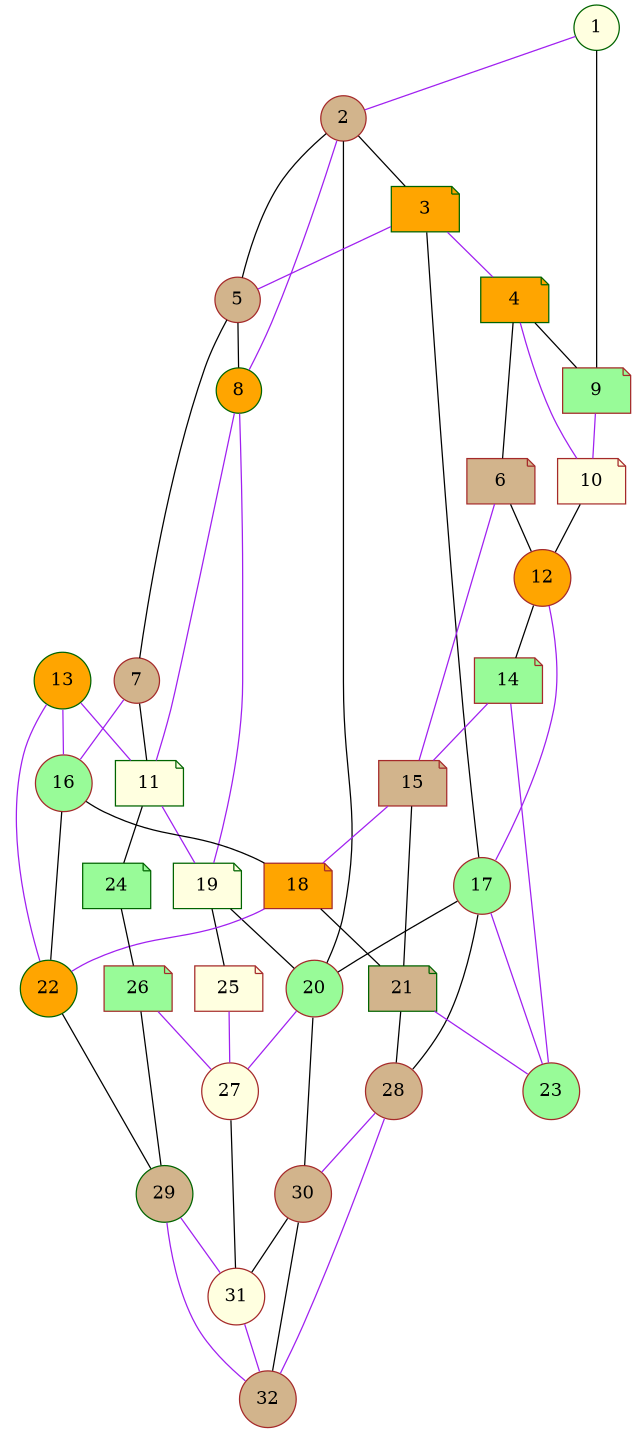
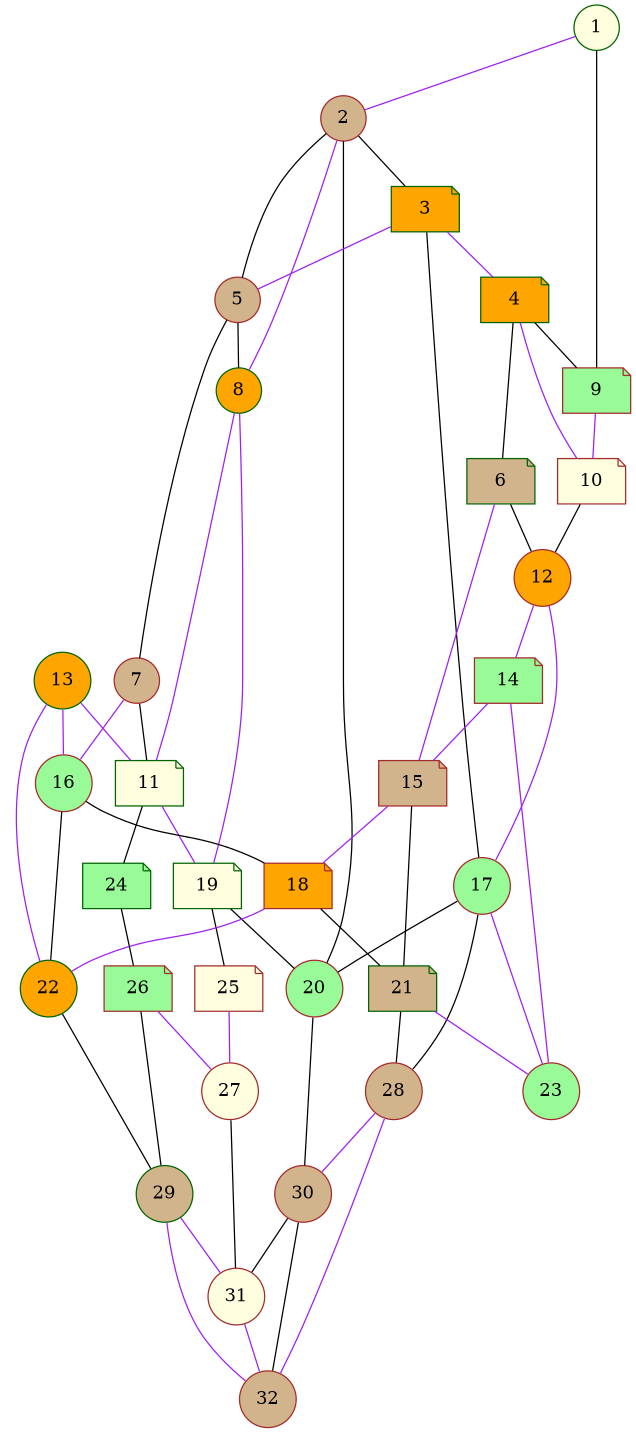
node "6": color brown -> darkgreen
edge "12" -- "14": color black -> purple
edge "20" -- "27": removed
